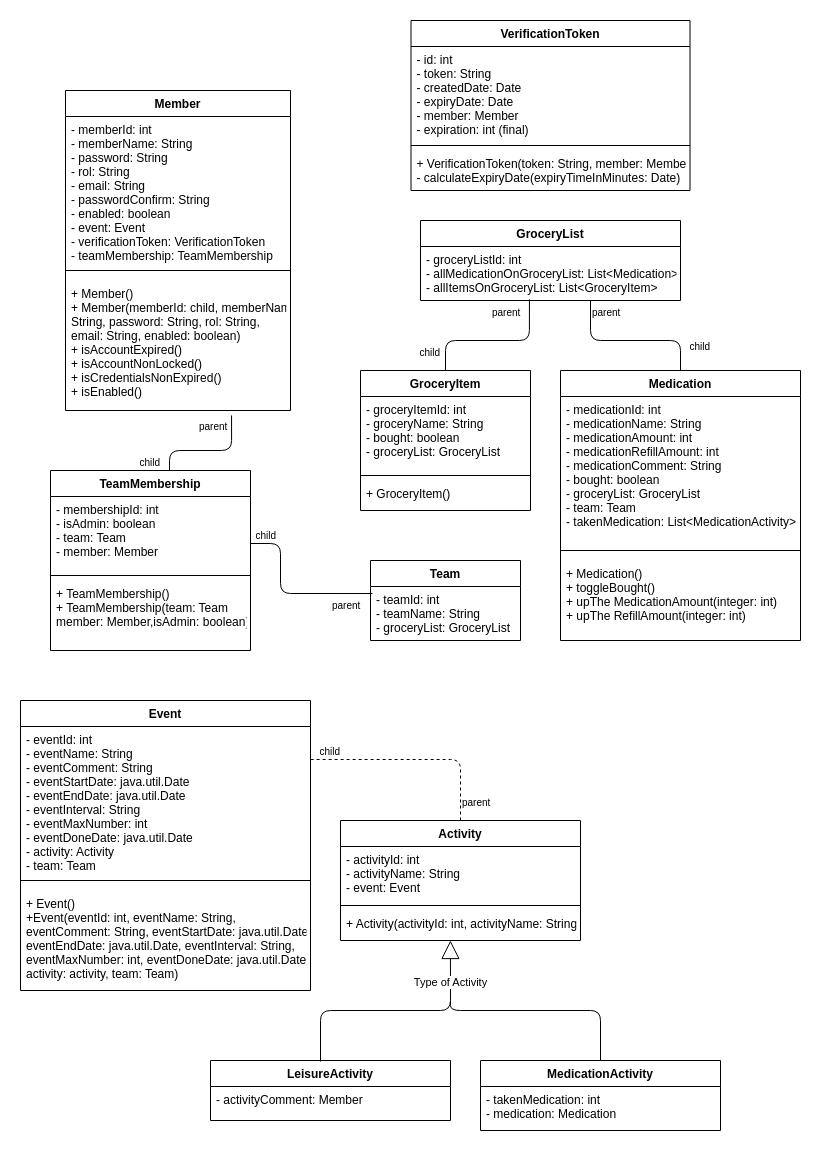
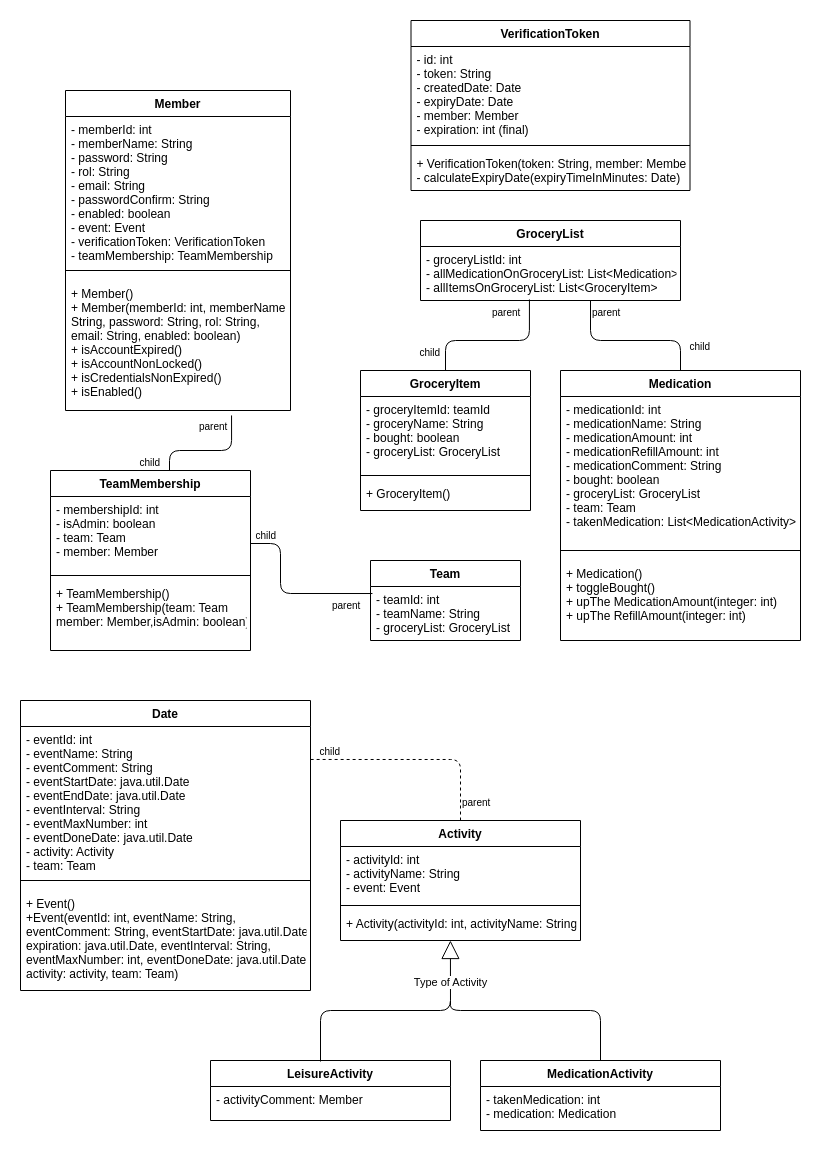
node "+ Member() + Member(memberId: child, memberName String, password: String, rol: String, email: String, enabled: boolean) + isAccountExpired() + isAccountNonLocked() + isCredentialsNonExpired() + isEnabled()": label "+ Member() + Member(memberId: child, memberName String, password: String, rol: String, email: String, enabled: boolean) + isAccountExpired() + isAccountNonLocked() + isCredentialsNonExpired() + isEnabled()" -> "+ Member() + Member(memberId: int, memberName String, password: String, rol: String, email: String, enabled: boolean) + isAccountExpired() + isAccountNonLocked() + isCredentialsNonExpired() + isEnabled()"
node "- groceryItemId: int - groceryName: String - bought: boolean - groceryList: GroceryList": label "- groceryItemId: int - groceryName: String - bought: boolean - groceryList: GroceryList" -> "- groceryItemId: teamId - groceryName: String - bought: boolean - groceryList: GroceryList"
node "Event": label "Event" -> "Date"
node "+ Event() +Event(eventId: int, eventName: String, eventComment: String, eventStartDate: java.util.Date, eventEndDate: java.util.Date, eventInterval: String, eventMaxNumber: int, eventDoneDate: java.util.Date, activity: activity, team: Team)": label "+ Event() +Event(eventId: int, eventName: String, eventComment: String, eventStartDate: java.util.Date, eventEndDate: java.util.Date, eventInterval: String, eventMaxNumber: int, eventDoneDate: java.util.Date, activity: activity, team: Team)" -> "+ Event() +Event(eventId: int, eventName: String, eventComment: String, eventStartDate: java.util.Date, expiration: java.util.Date, eventInterval: String, eventMaxNumber: int, eventDoneDate: java.util.Date, activity: activity, team: Team)"
